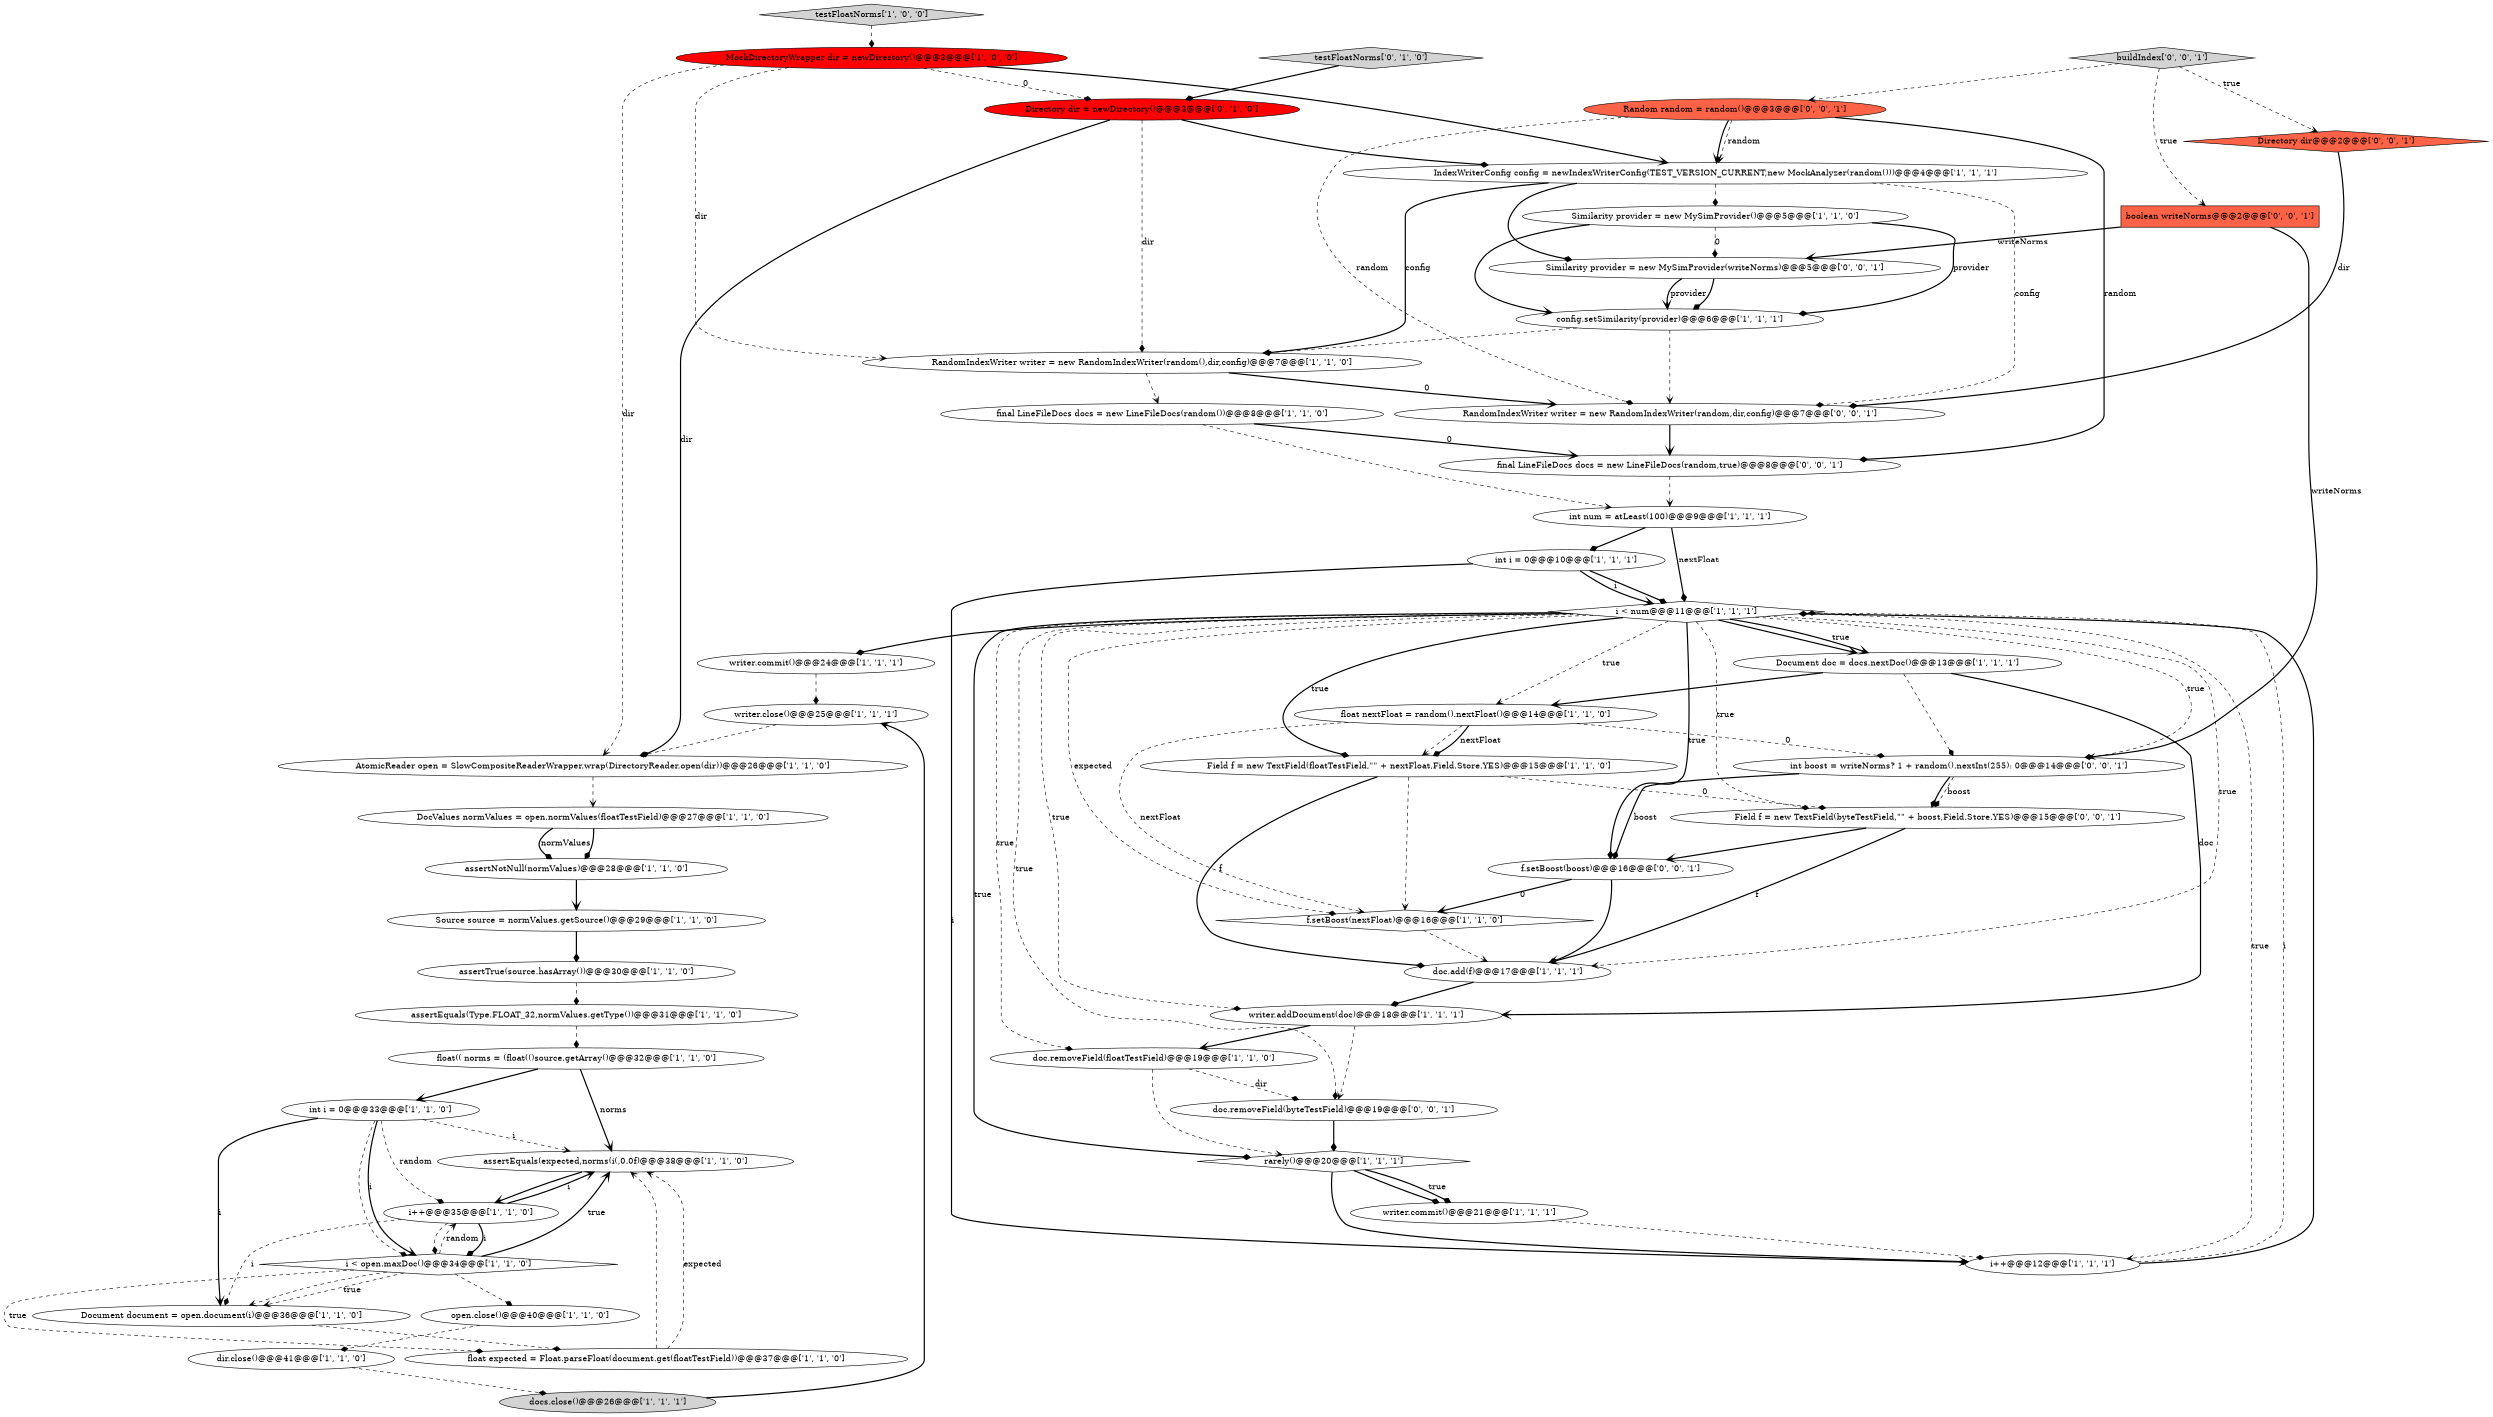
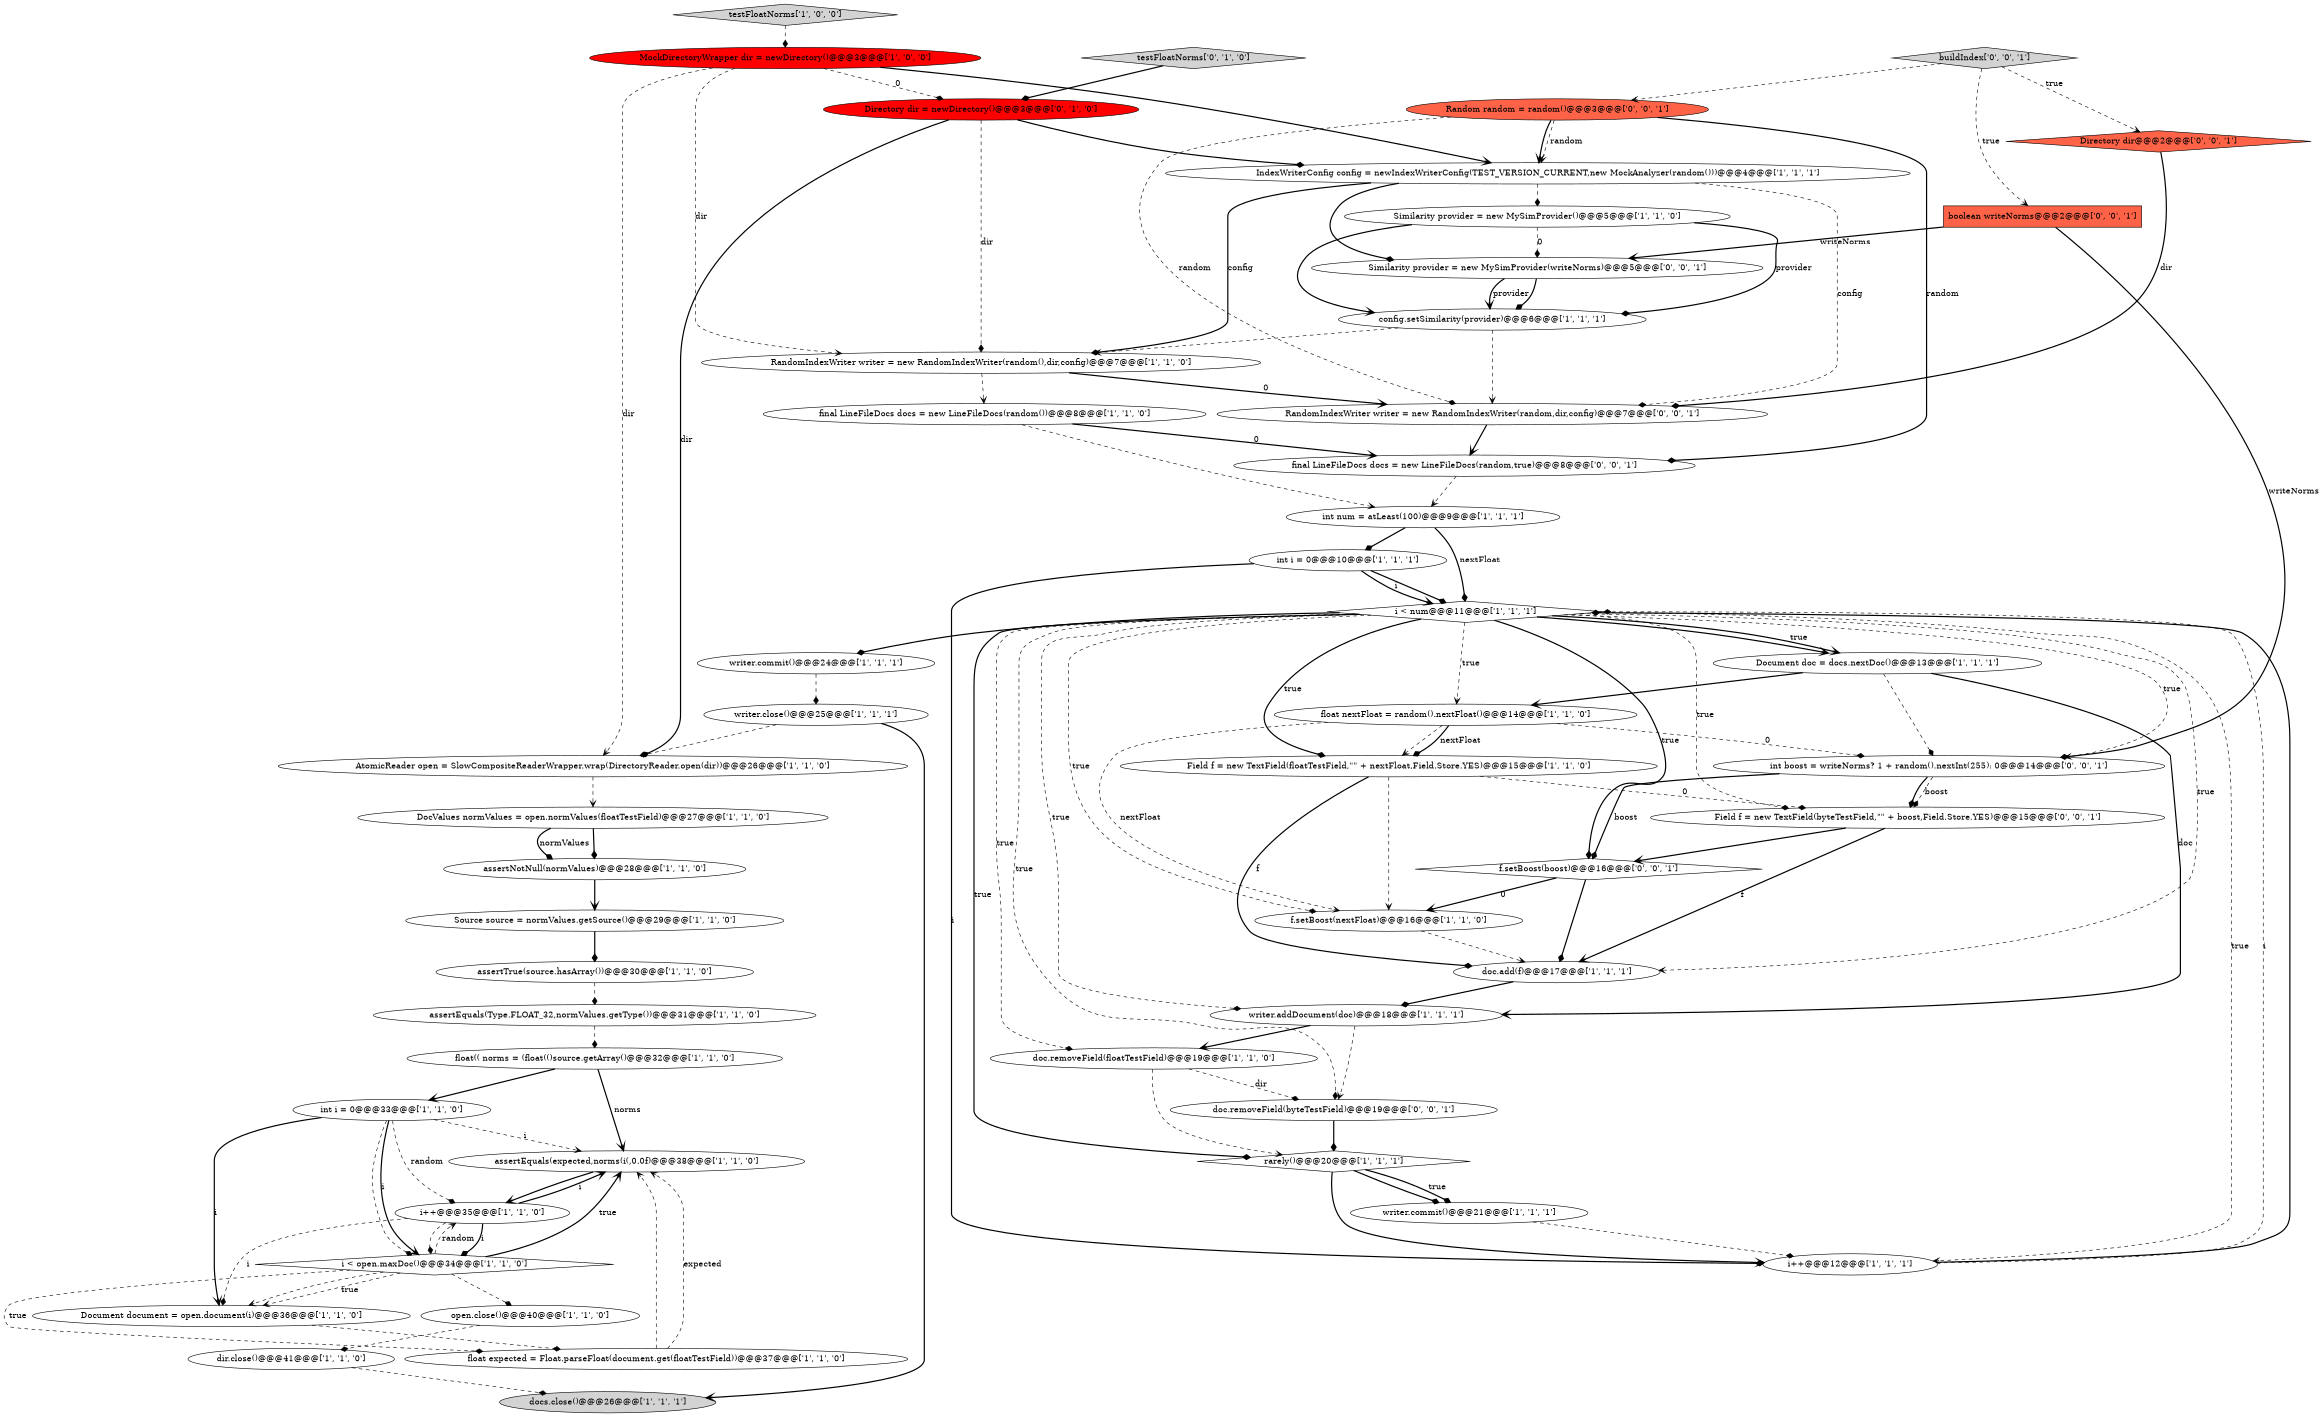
edge "i < num@@@11@@@['1', '1', '1']" -> "f.setBoost(nextFloat)@@@16@@@['1', '1', '0']": label "expected" -> "true"
node "f.setBoost(boost)@@@16@@@['0', '0', '1']": shape ellipse -> diamond
node "f.setBoost(nextFloat)@@@16@@@['1', '1', '0']": shape diamond -> ellipse
edge "docs.close()@@@26@@@['1', '1', '1']" -> "writer.close()@@@25@@@['1', '1', '1']": reversed
